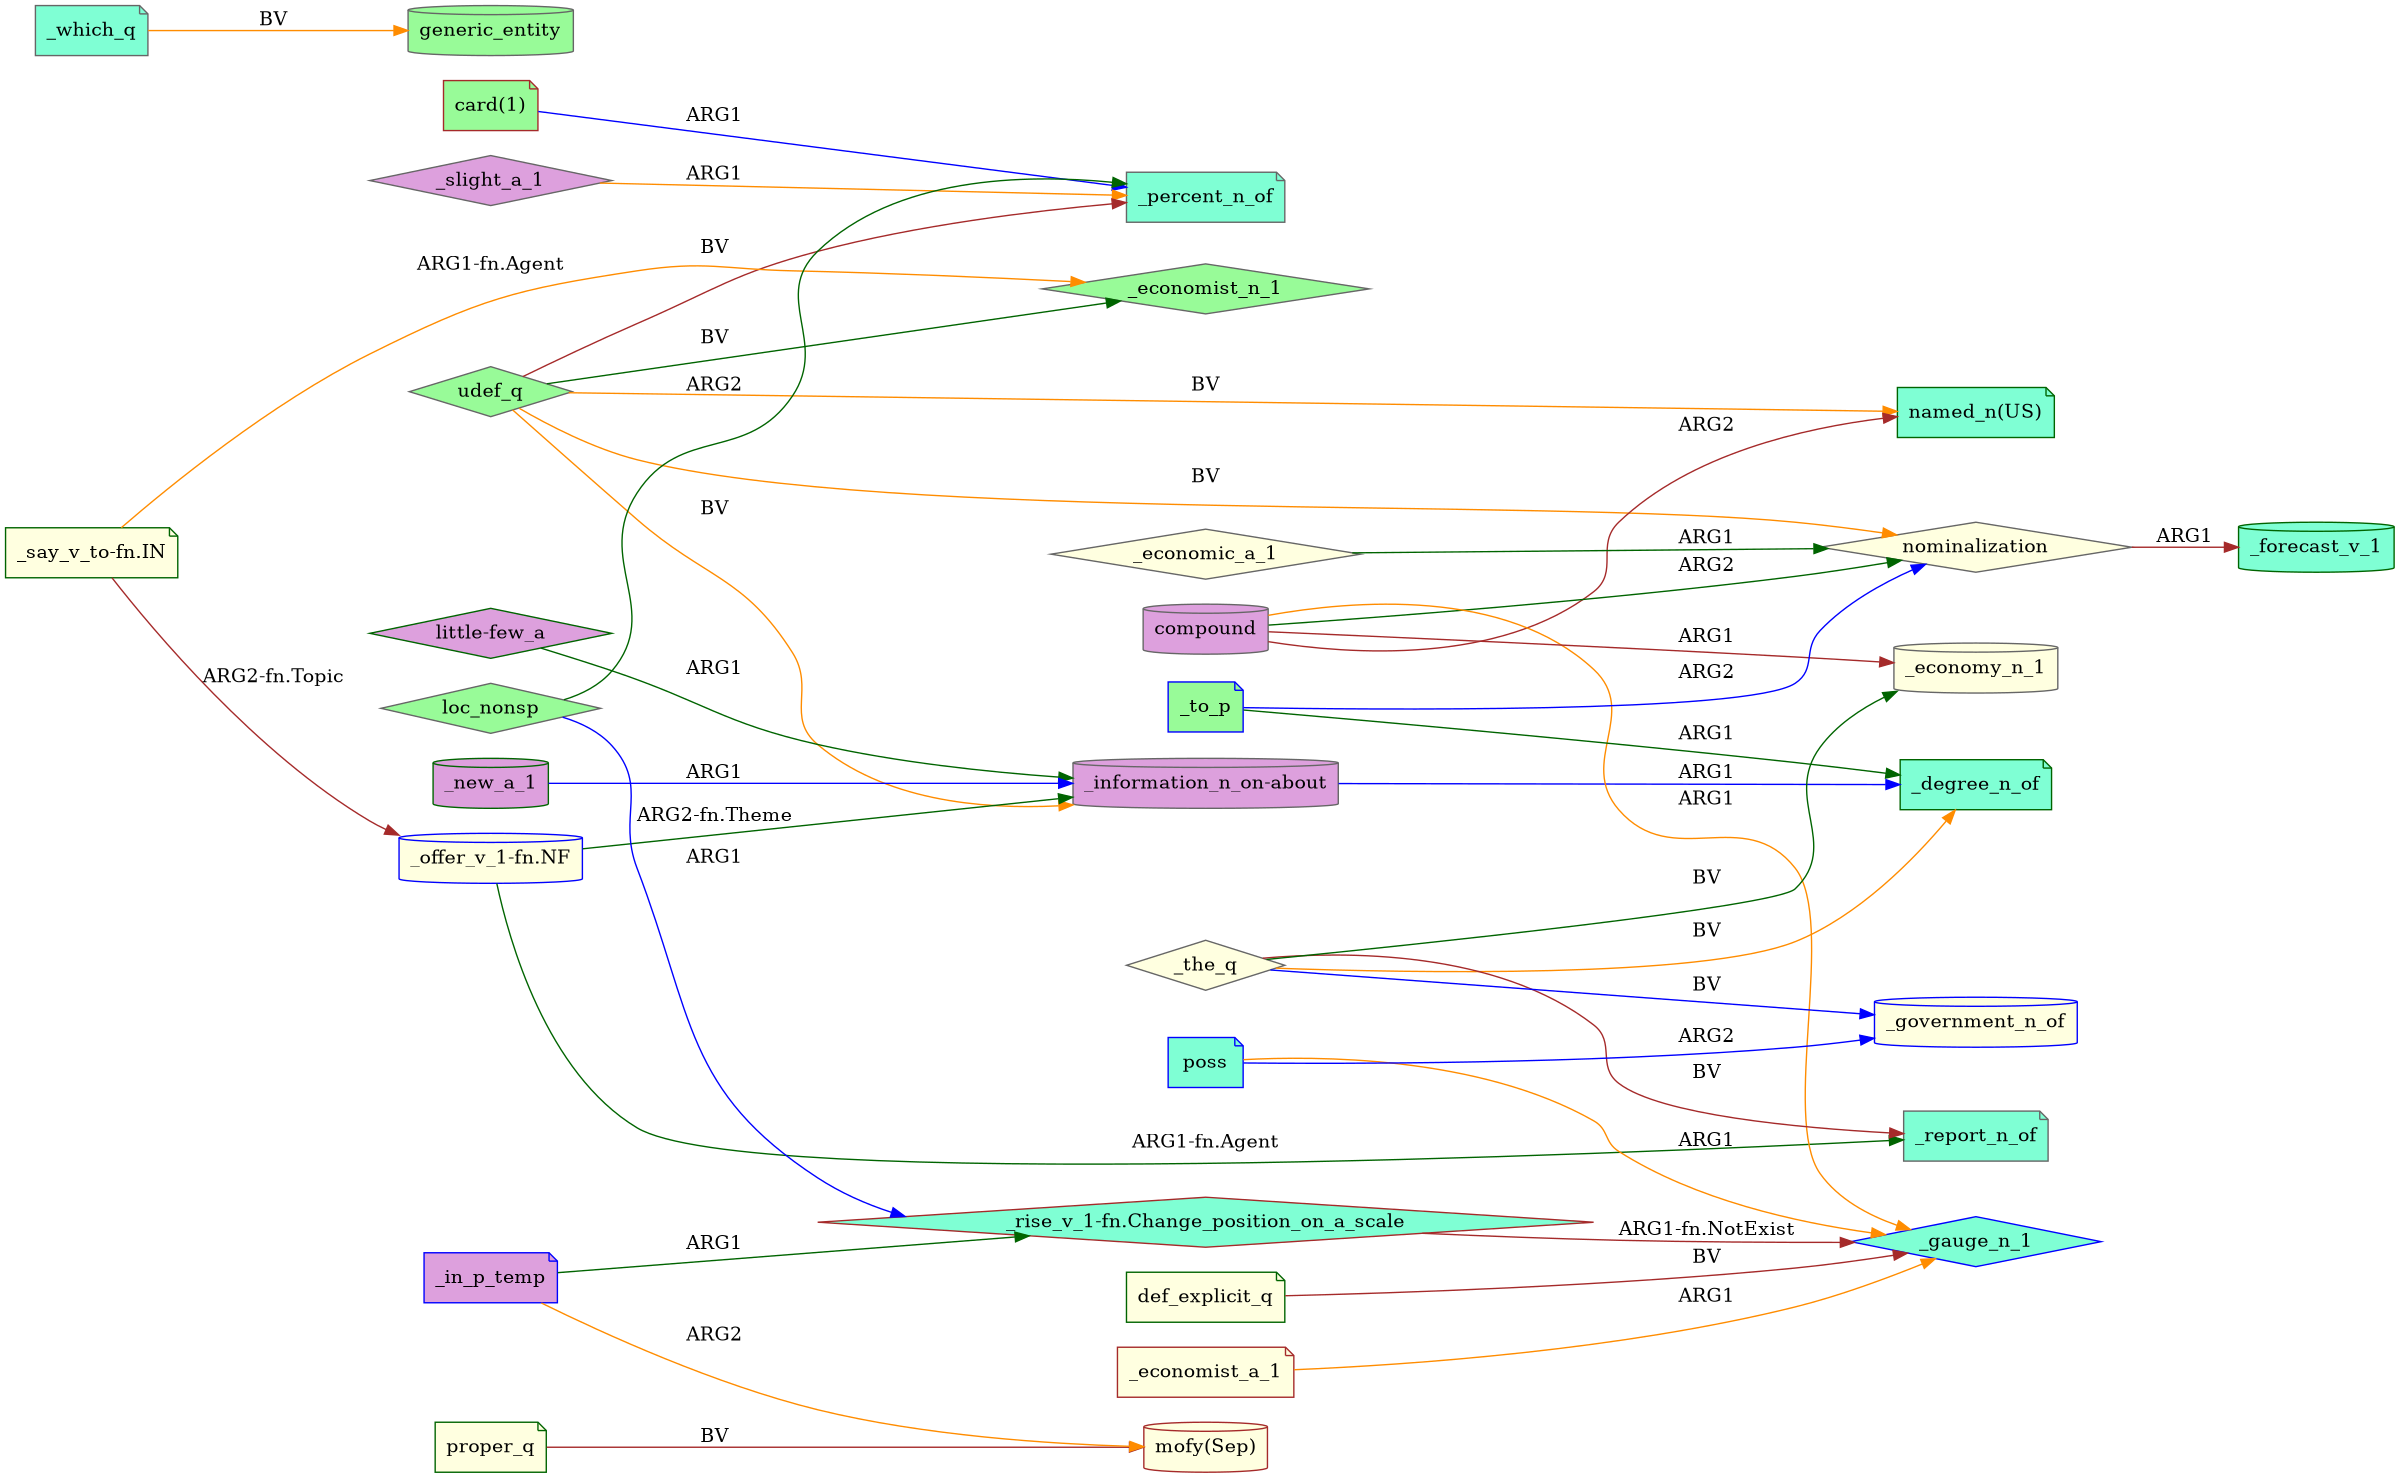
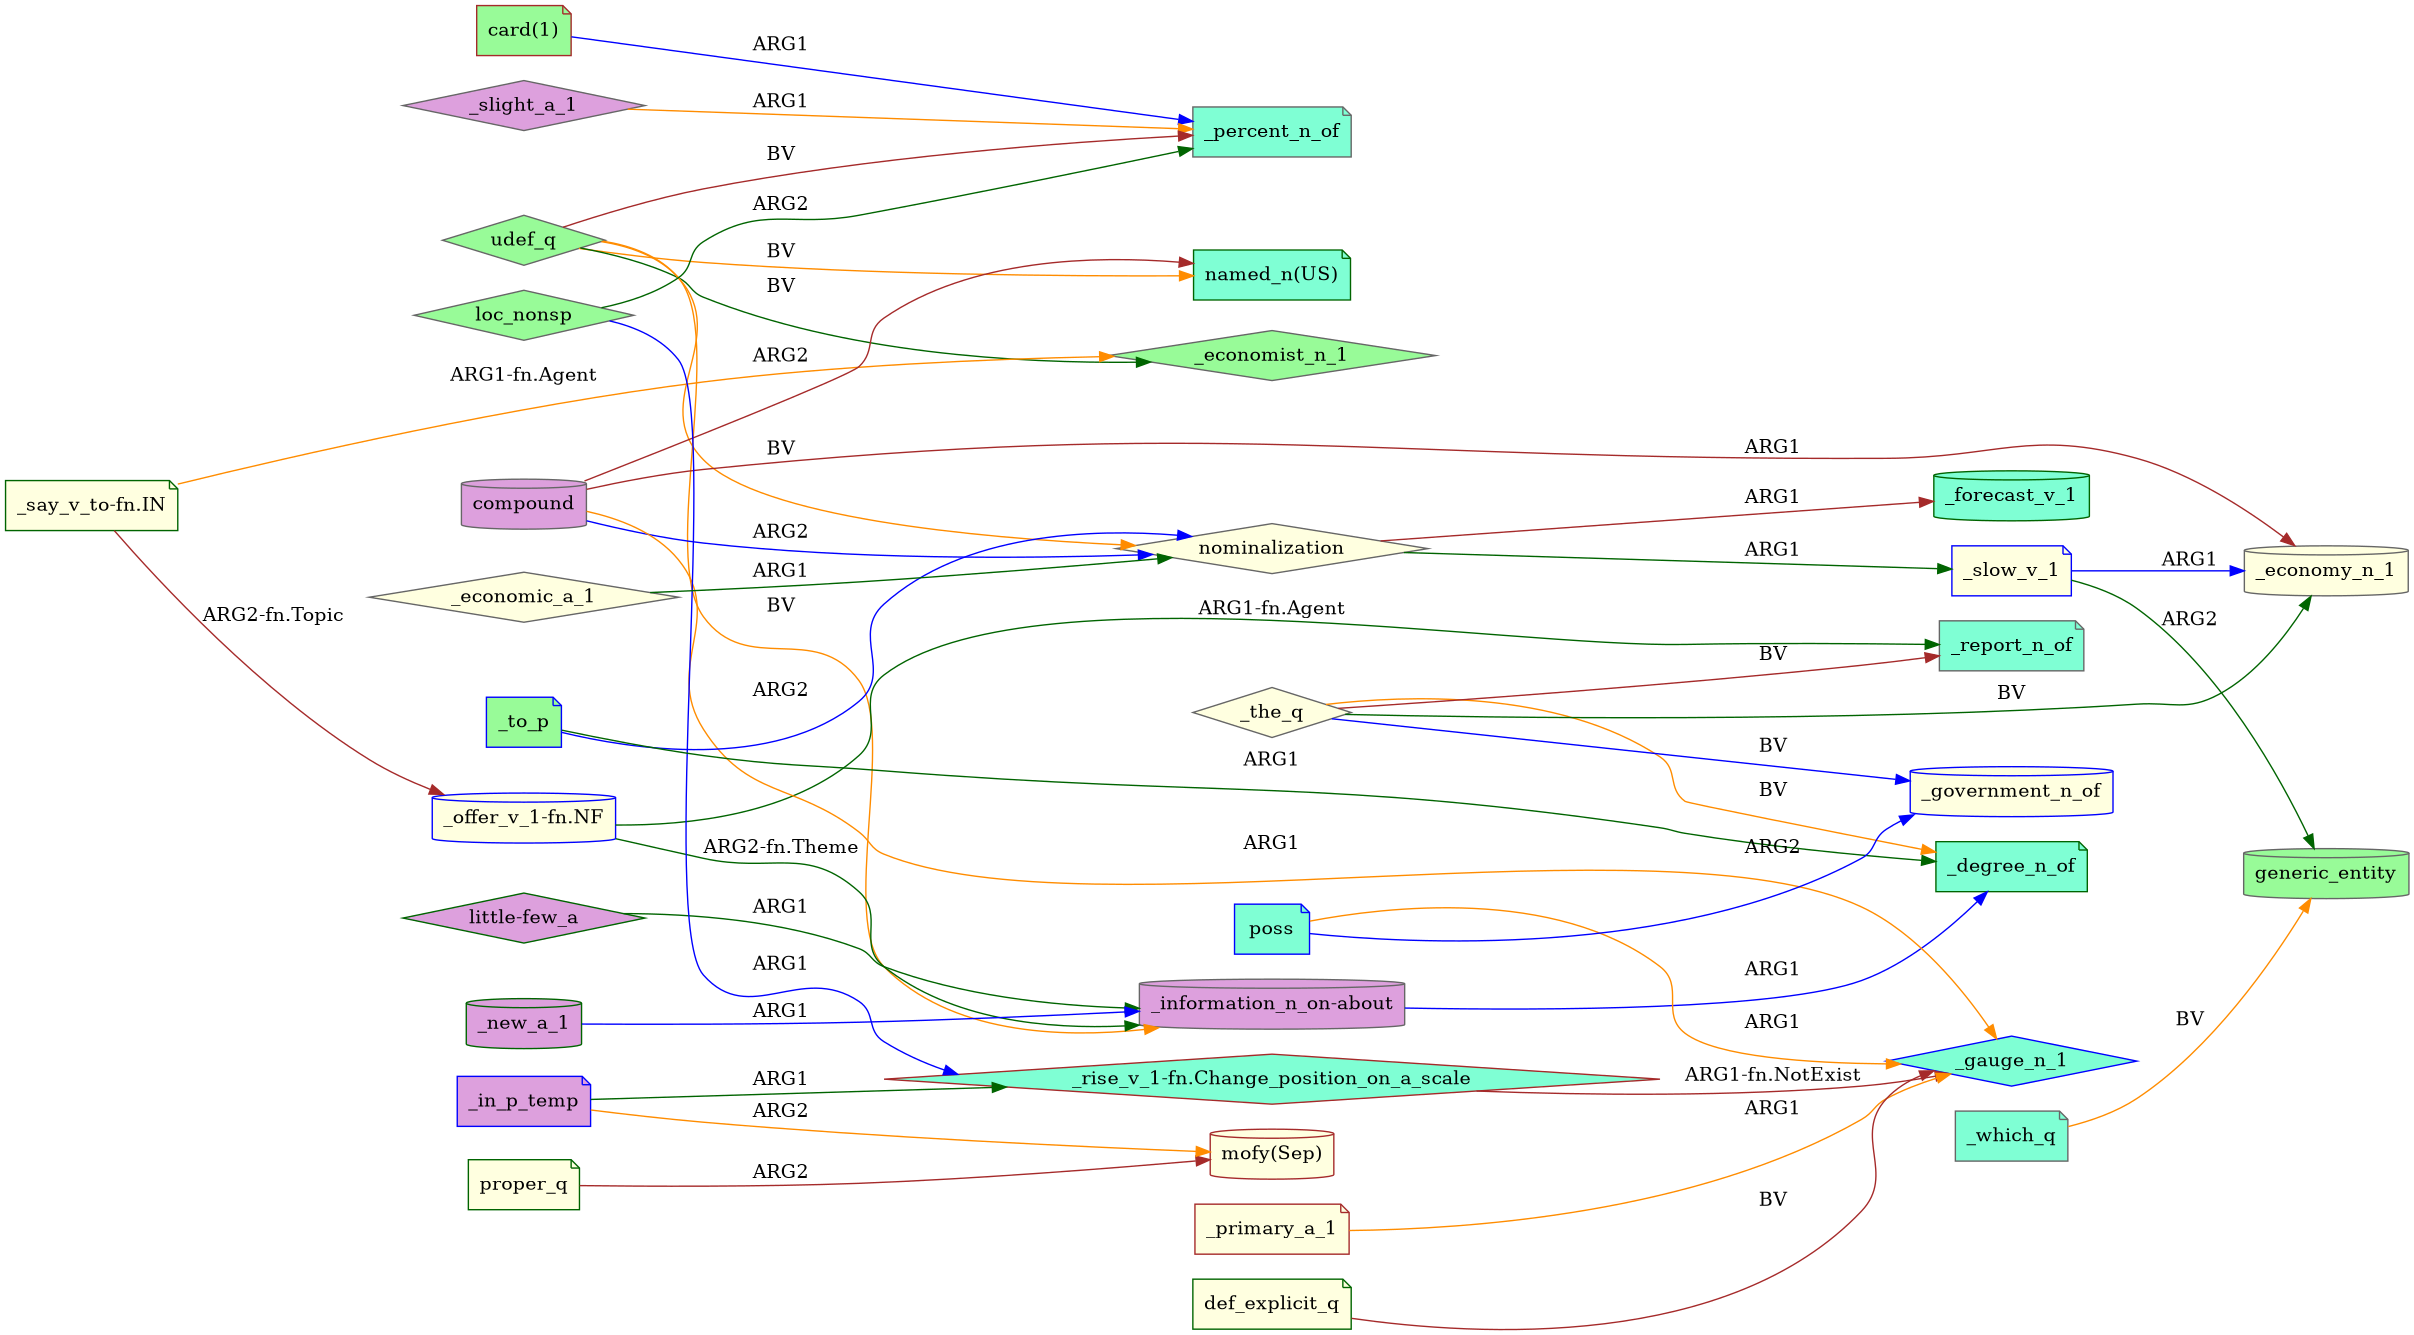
node "_slow_v_1": added
edge "compound" -> "nominalization": color darkgreen -> blue
node "_economist_a_1": label "_economist_a_1" -> "_primary_a_1"
edge "proper_q" -> "mofy(Sep)": label "BV" -> "ARG2"
